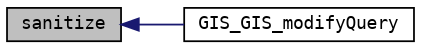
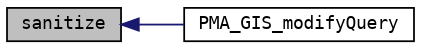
node "GIS_GIS_modifyQuery": label "GIS_GIS_modifyQuery" -> "PMA_GIS_modifyQuery"
